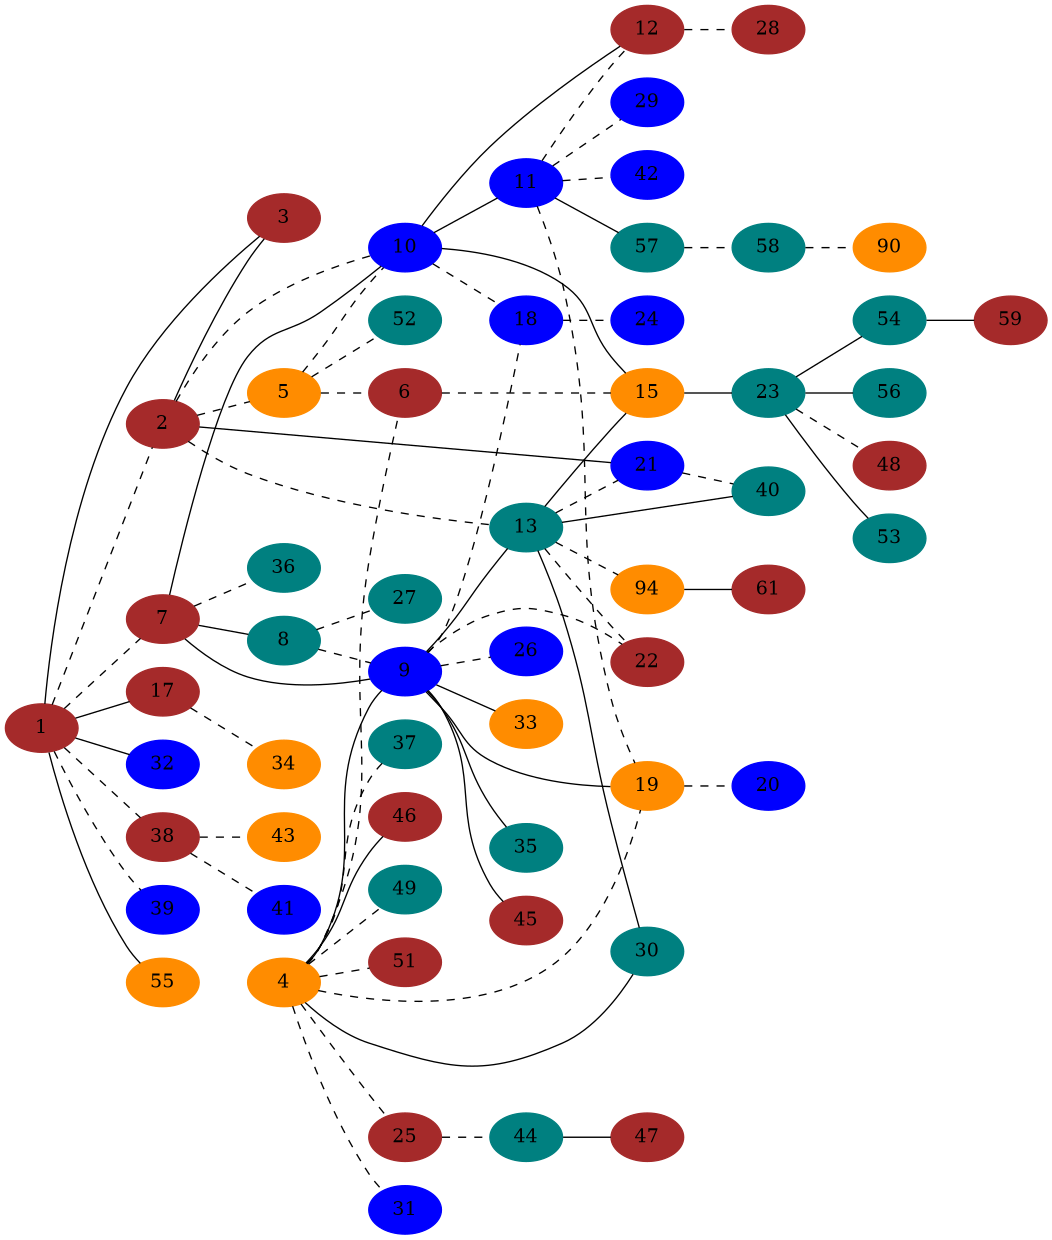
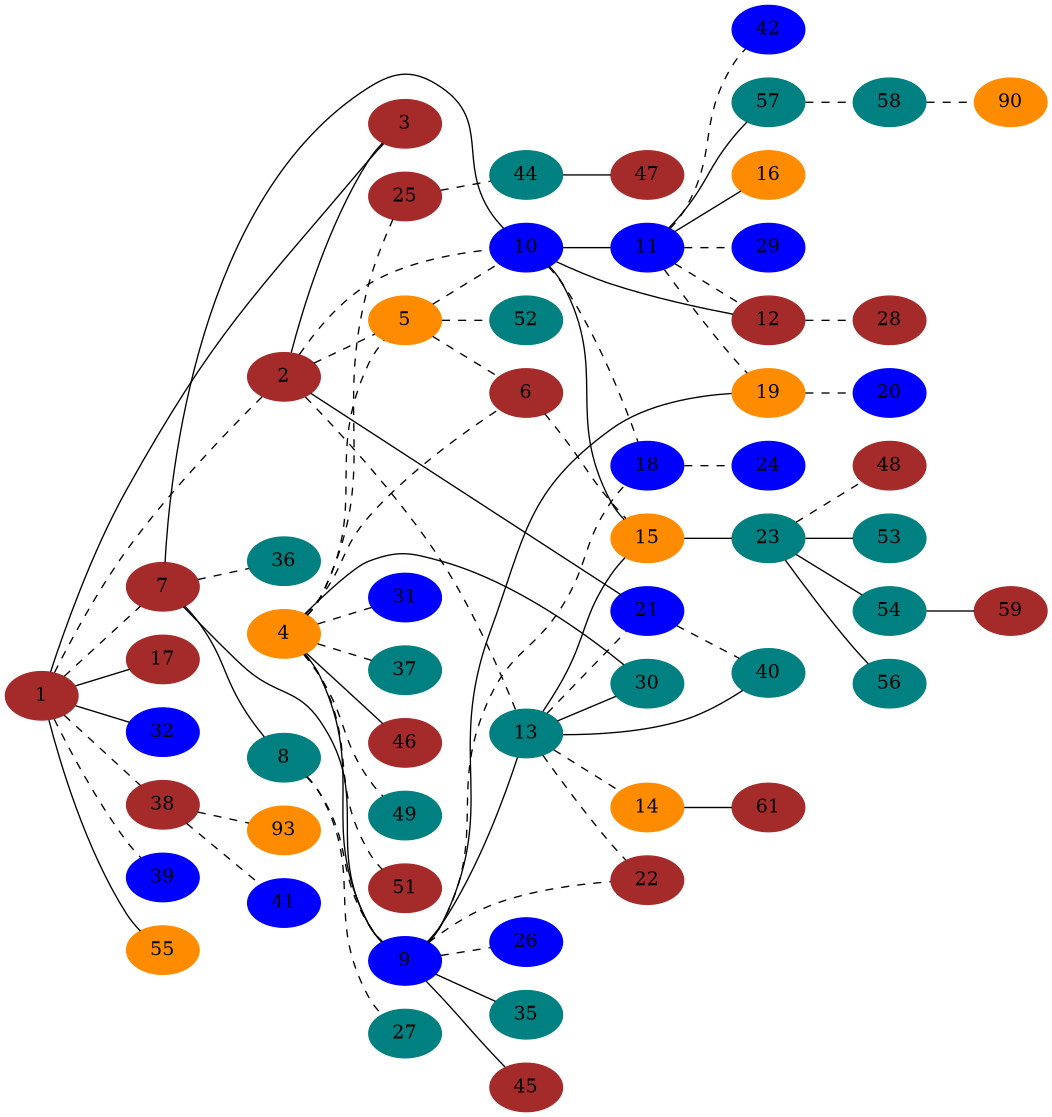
node "16": added
node "94": label "94" -> "14"
node "33": removed
node "34": removed
node "43": label "43" -> "93"
edge "19" -- "4": now "5" -- "4"
